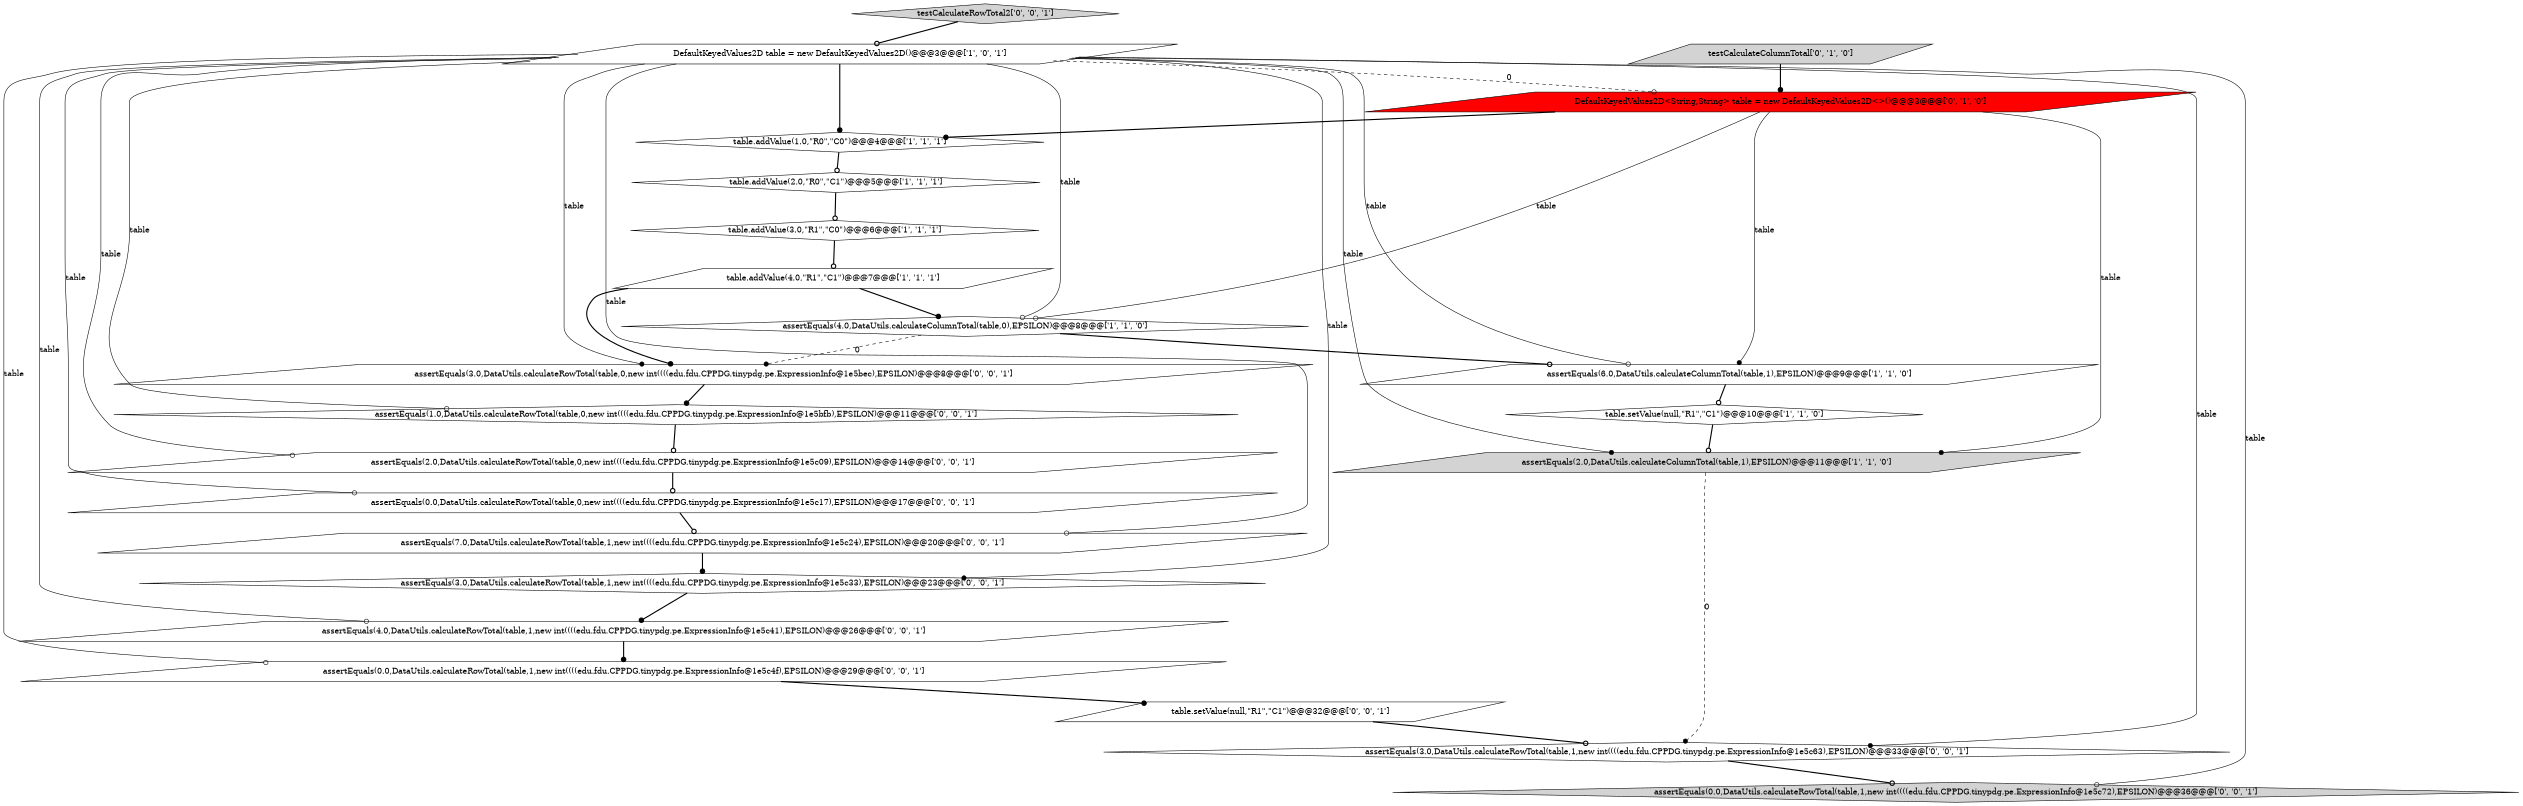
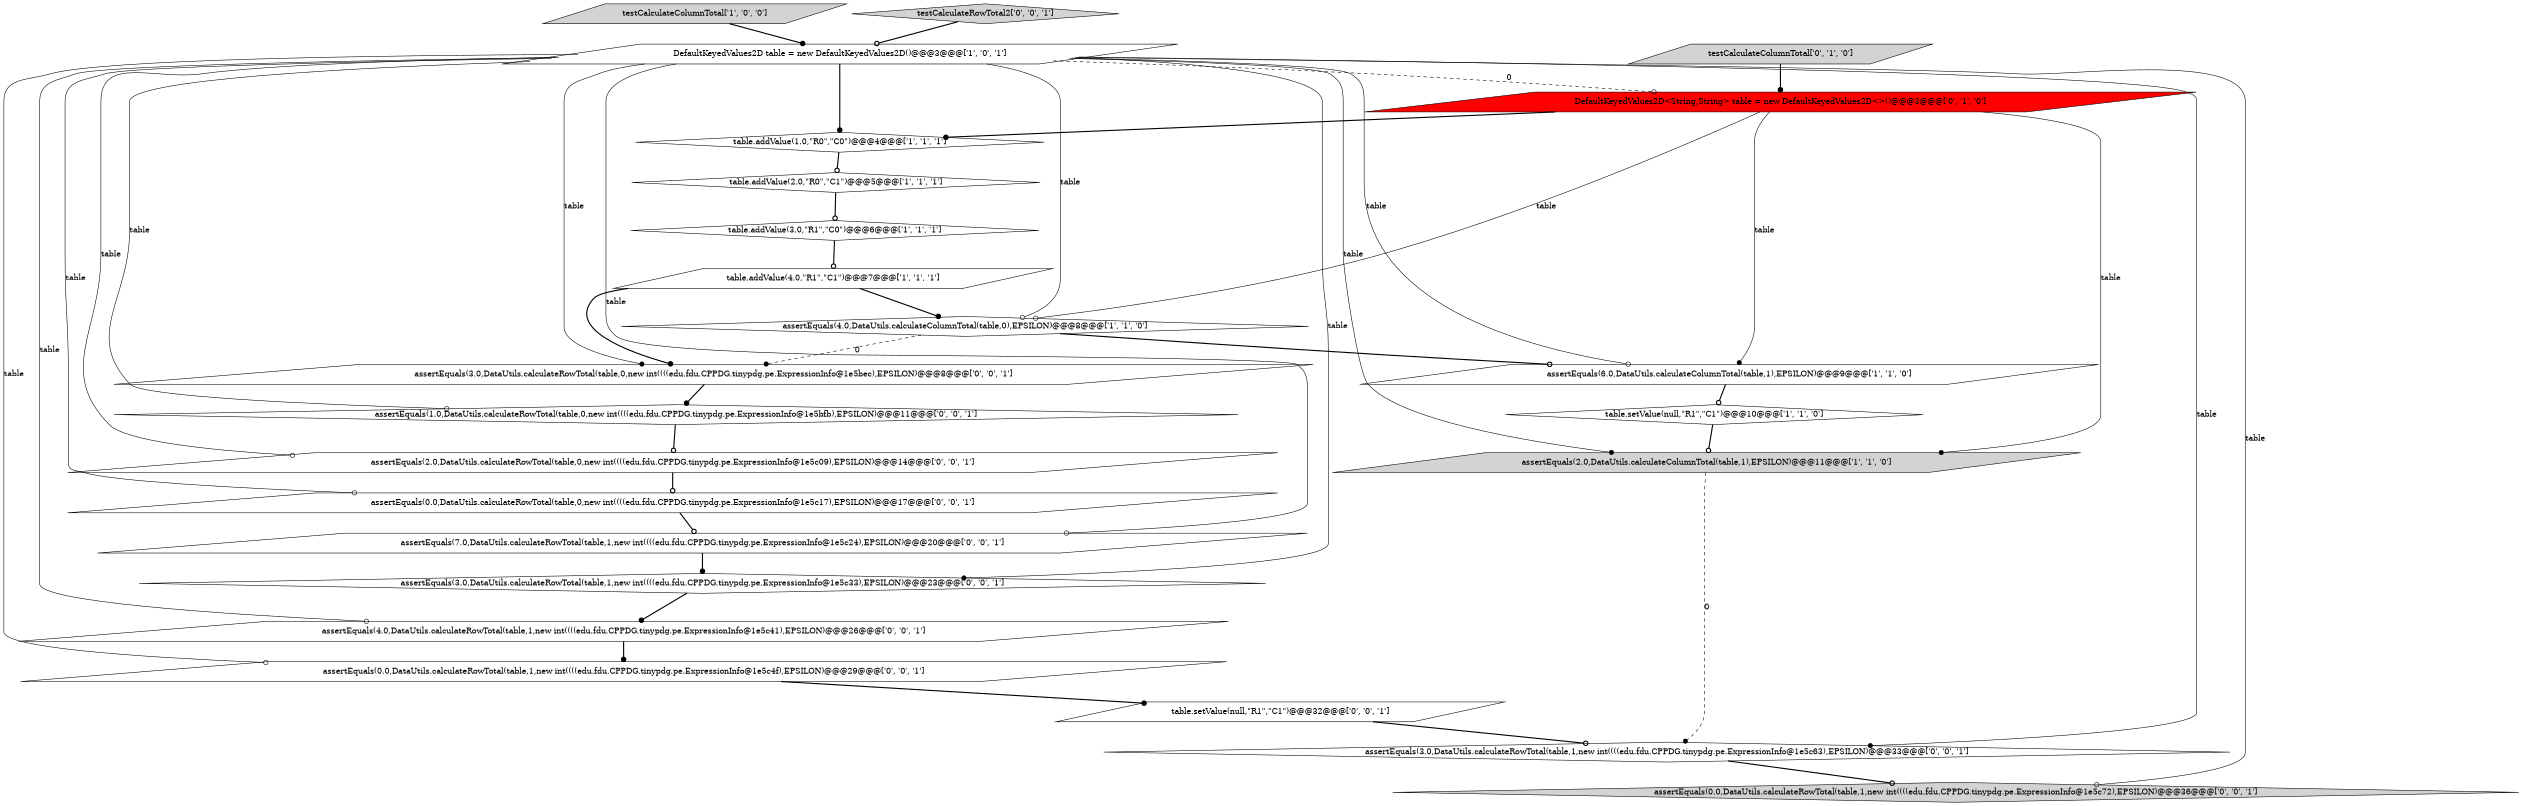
node "testCalculateColumnTotal['1', '0', '0']": added
